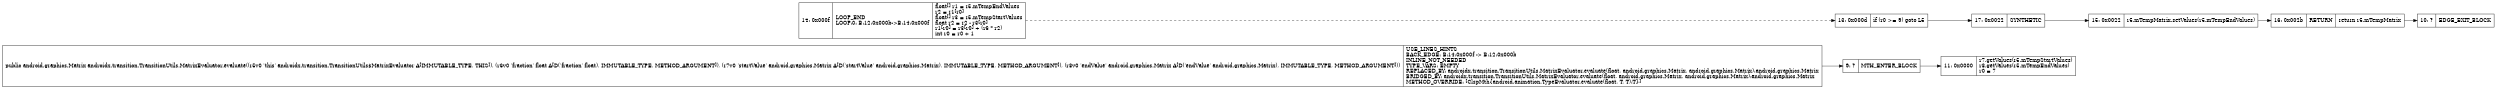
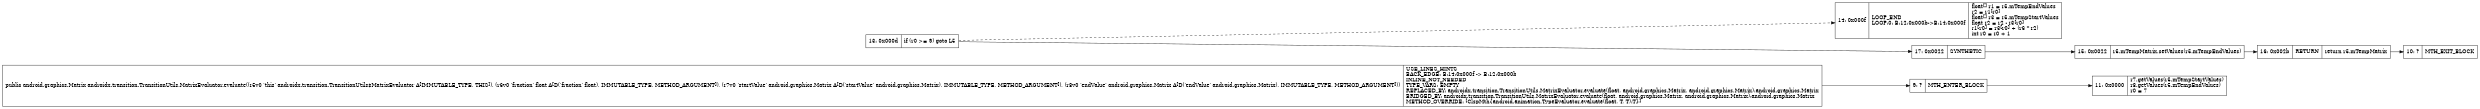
node "10: ?": text "EDGE_EXIT_BLOCK" -> "MTH_EXIT_BLOCK"
edge "14: 0x000f" -> "13: 0x000d": reversed
